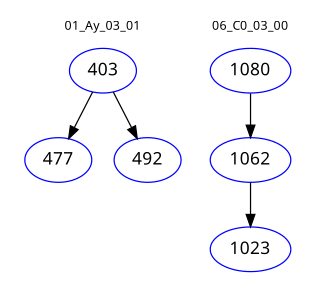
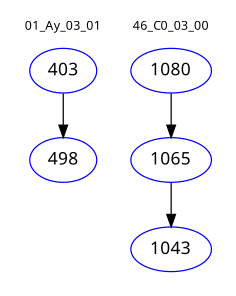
cluster "06_C0_03_00": label "06_C0_03_00" -> "46_C0_03_00"
node "477": removed
node "492": label "492" -> "498"
node "1062": label "1062" -> "1065"
node "1023": label "1023" -> "1043"
